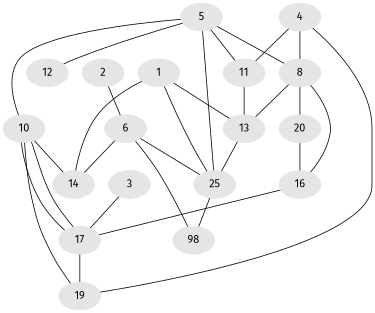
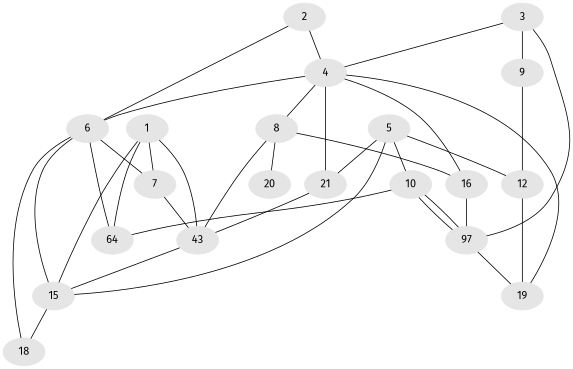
edge "5" -- "8": removed
edge "2" -- "4": added
edge "3" -- "4": added
node "11": label "11" -> "21"
node "9": added
edge "4" -- "6": added
node "13": label "13" -> "43"
edge "20" -- "16": now "4" -- "16"
node "14": label "14" -> "64"
node "7": added
node "25": label "25" -> "15"
edge "10" -- "19": now "12" -- "19"
node "17": label "17" -> "97"
node "98": label "98" -> "18"
